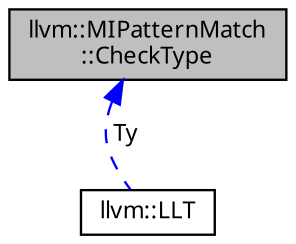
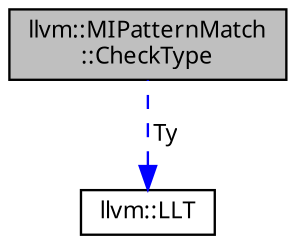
edge "llvm::LLT" -> "llvm::MIPatternMatch ::CheckType": reversed
